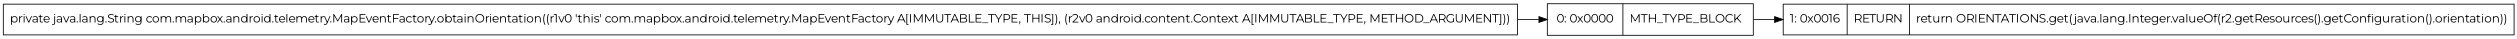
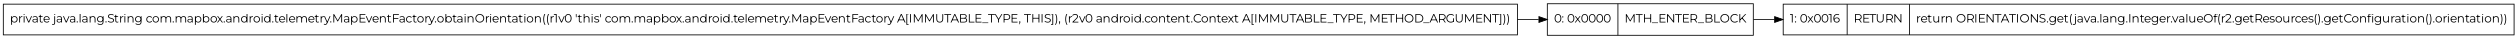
node "0: 0x0000": text "MTH_TYPE_BLOCK" -> "MTH_ENTER_BLOCK"
